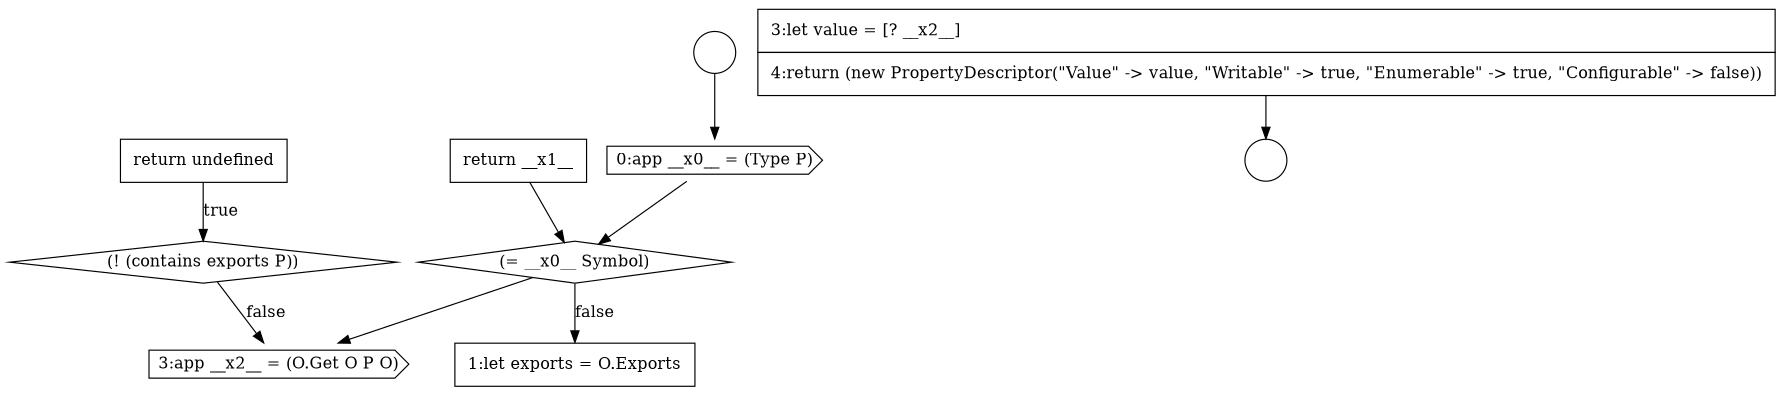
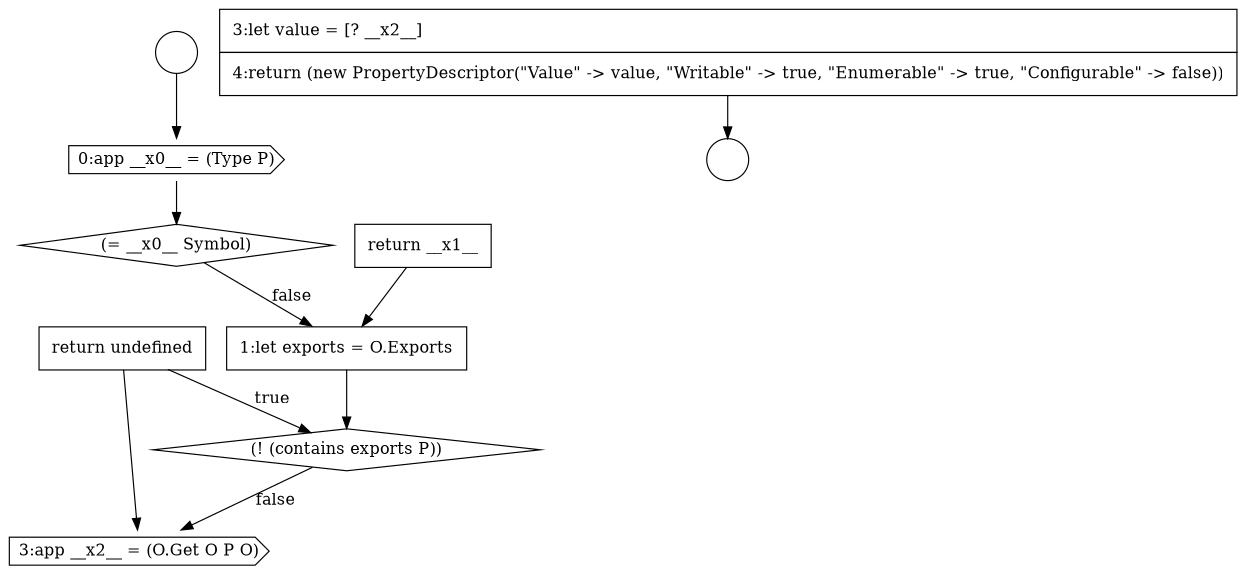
edge "return __x1__" -> "(= __x0__ Symbol)": now "return __x1__" -> "1:let exports = O.Exports"
edge "(= __x0__ Symbol)" -> "3:app __x2__ = (O.Get O P O)": now "return undefined" -> "3:app __x2__ = (O.Get O P O)"
edge "1:let exports = O.Exports" -> "(! (contains exports P))": added
